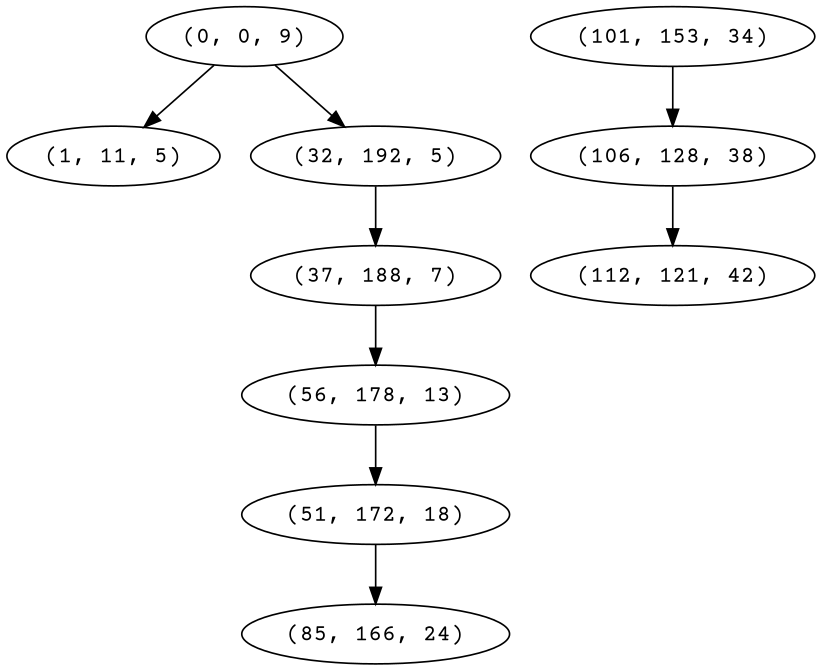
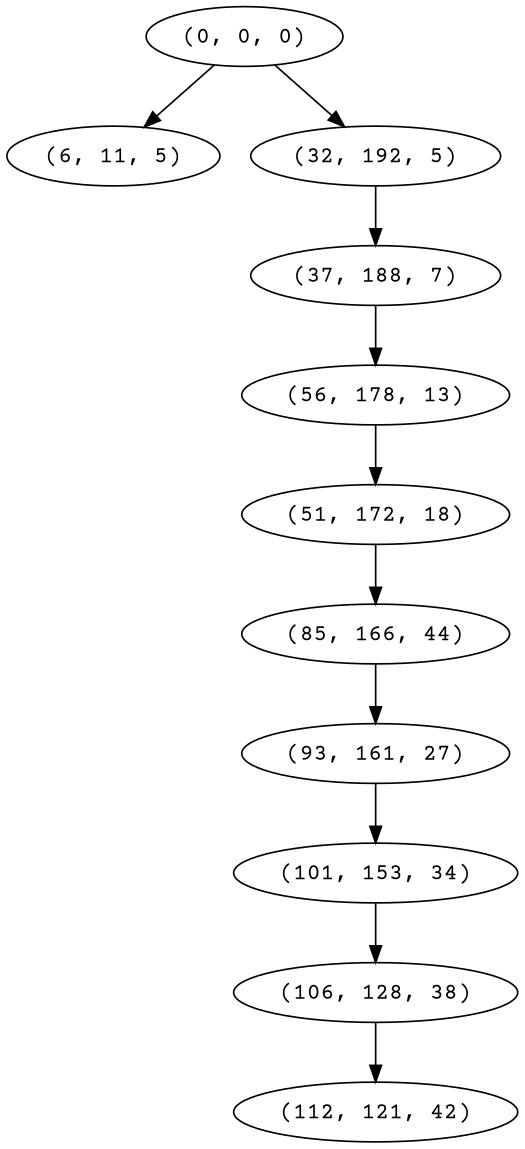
node "(0, 0, 9)": label "(0, 0, 9)" -> "(0, 0, 0)"
node "(1, 11, 5)": label "(1, 11, 5)" -> "(6, 11, 5)"
node "(85, 166, 24)": label "(85, 166, 24)" -> "(85, 166, 44)"
node "(93, 161, 27)": added
